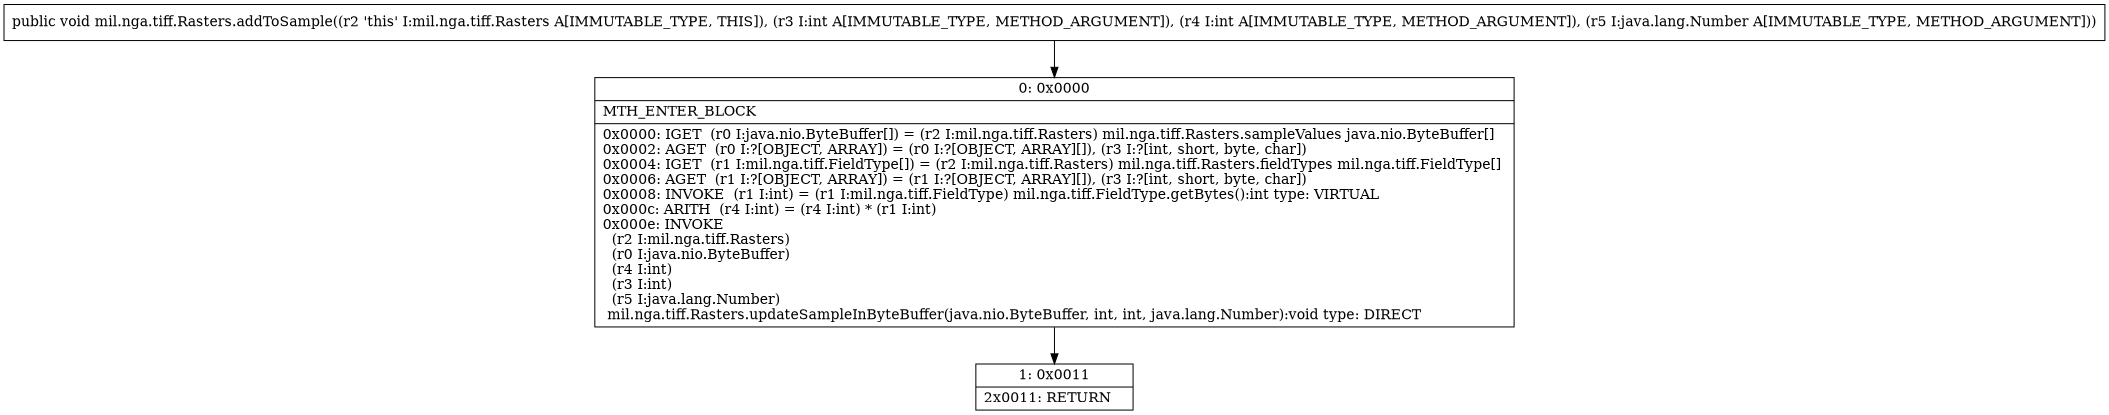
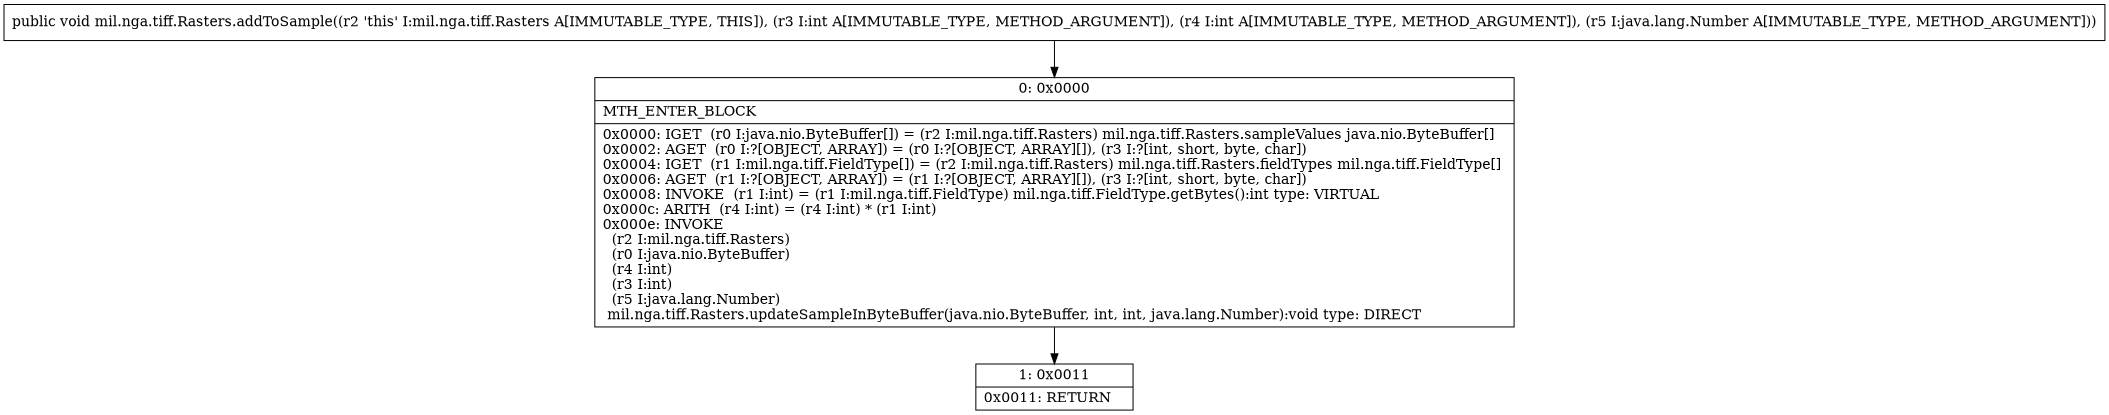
node "1: 0x0011": text "2x0011: RETURN" -> "0x0011: RETURN"
